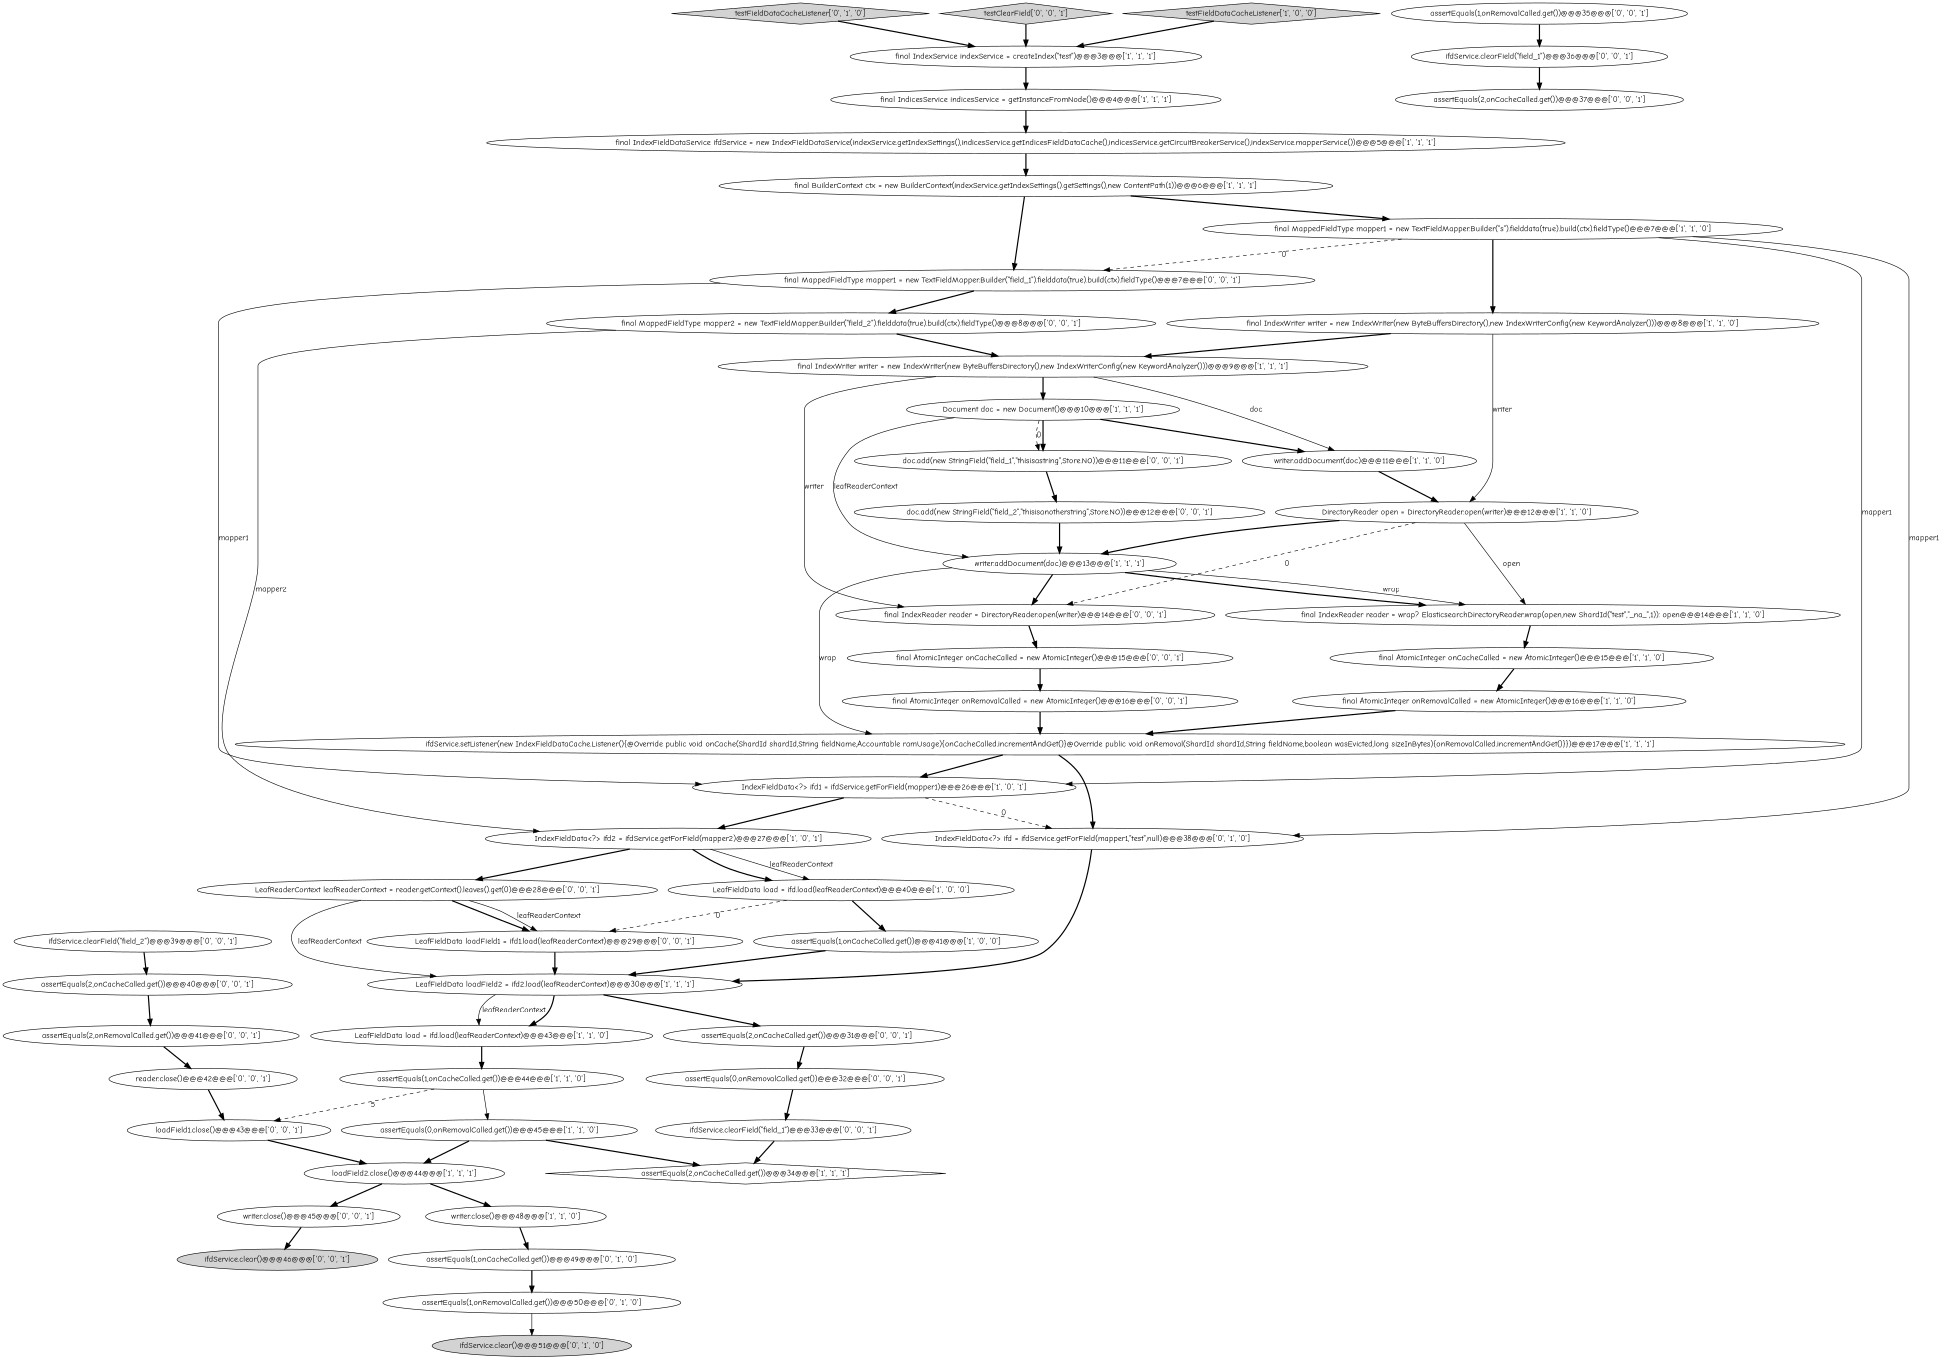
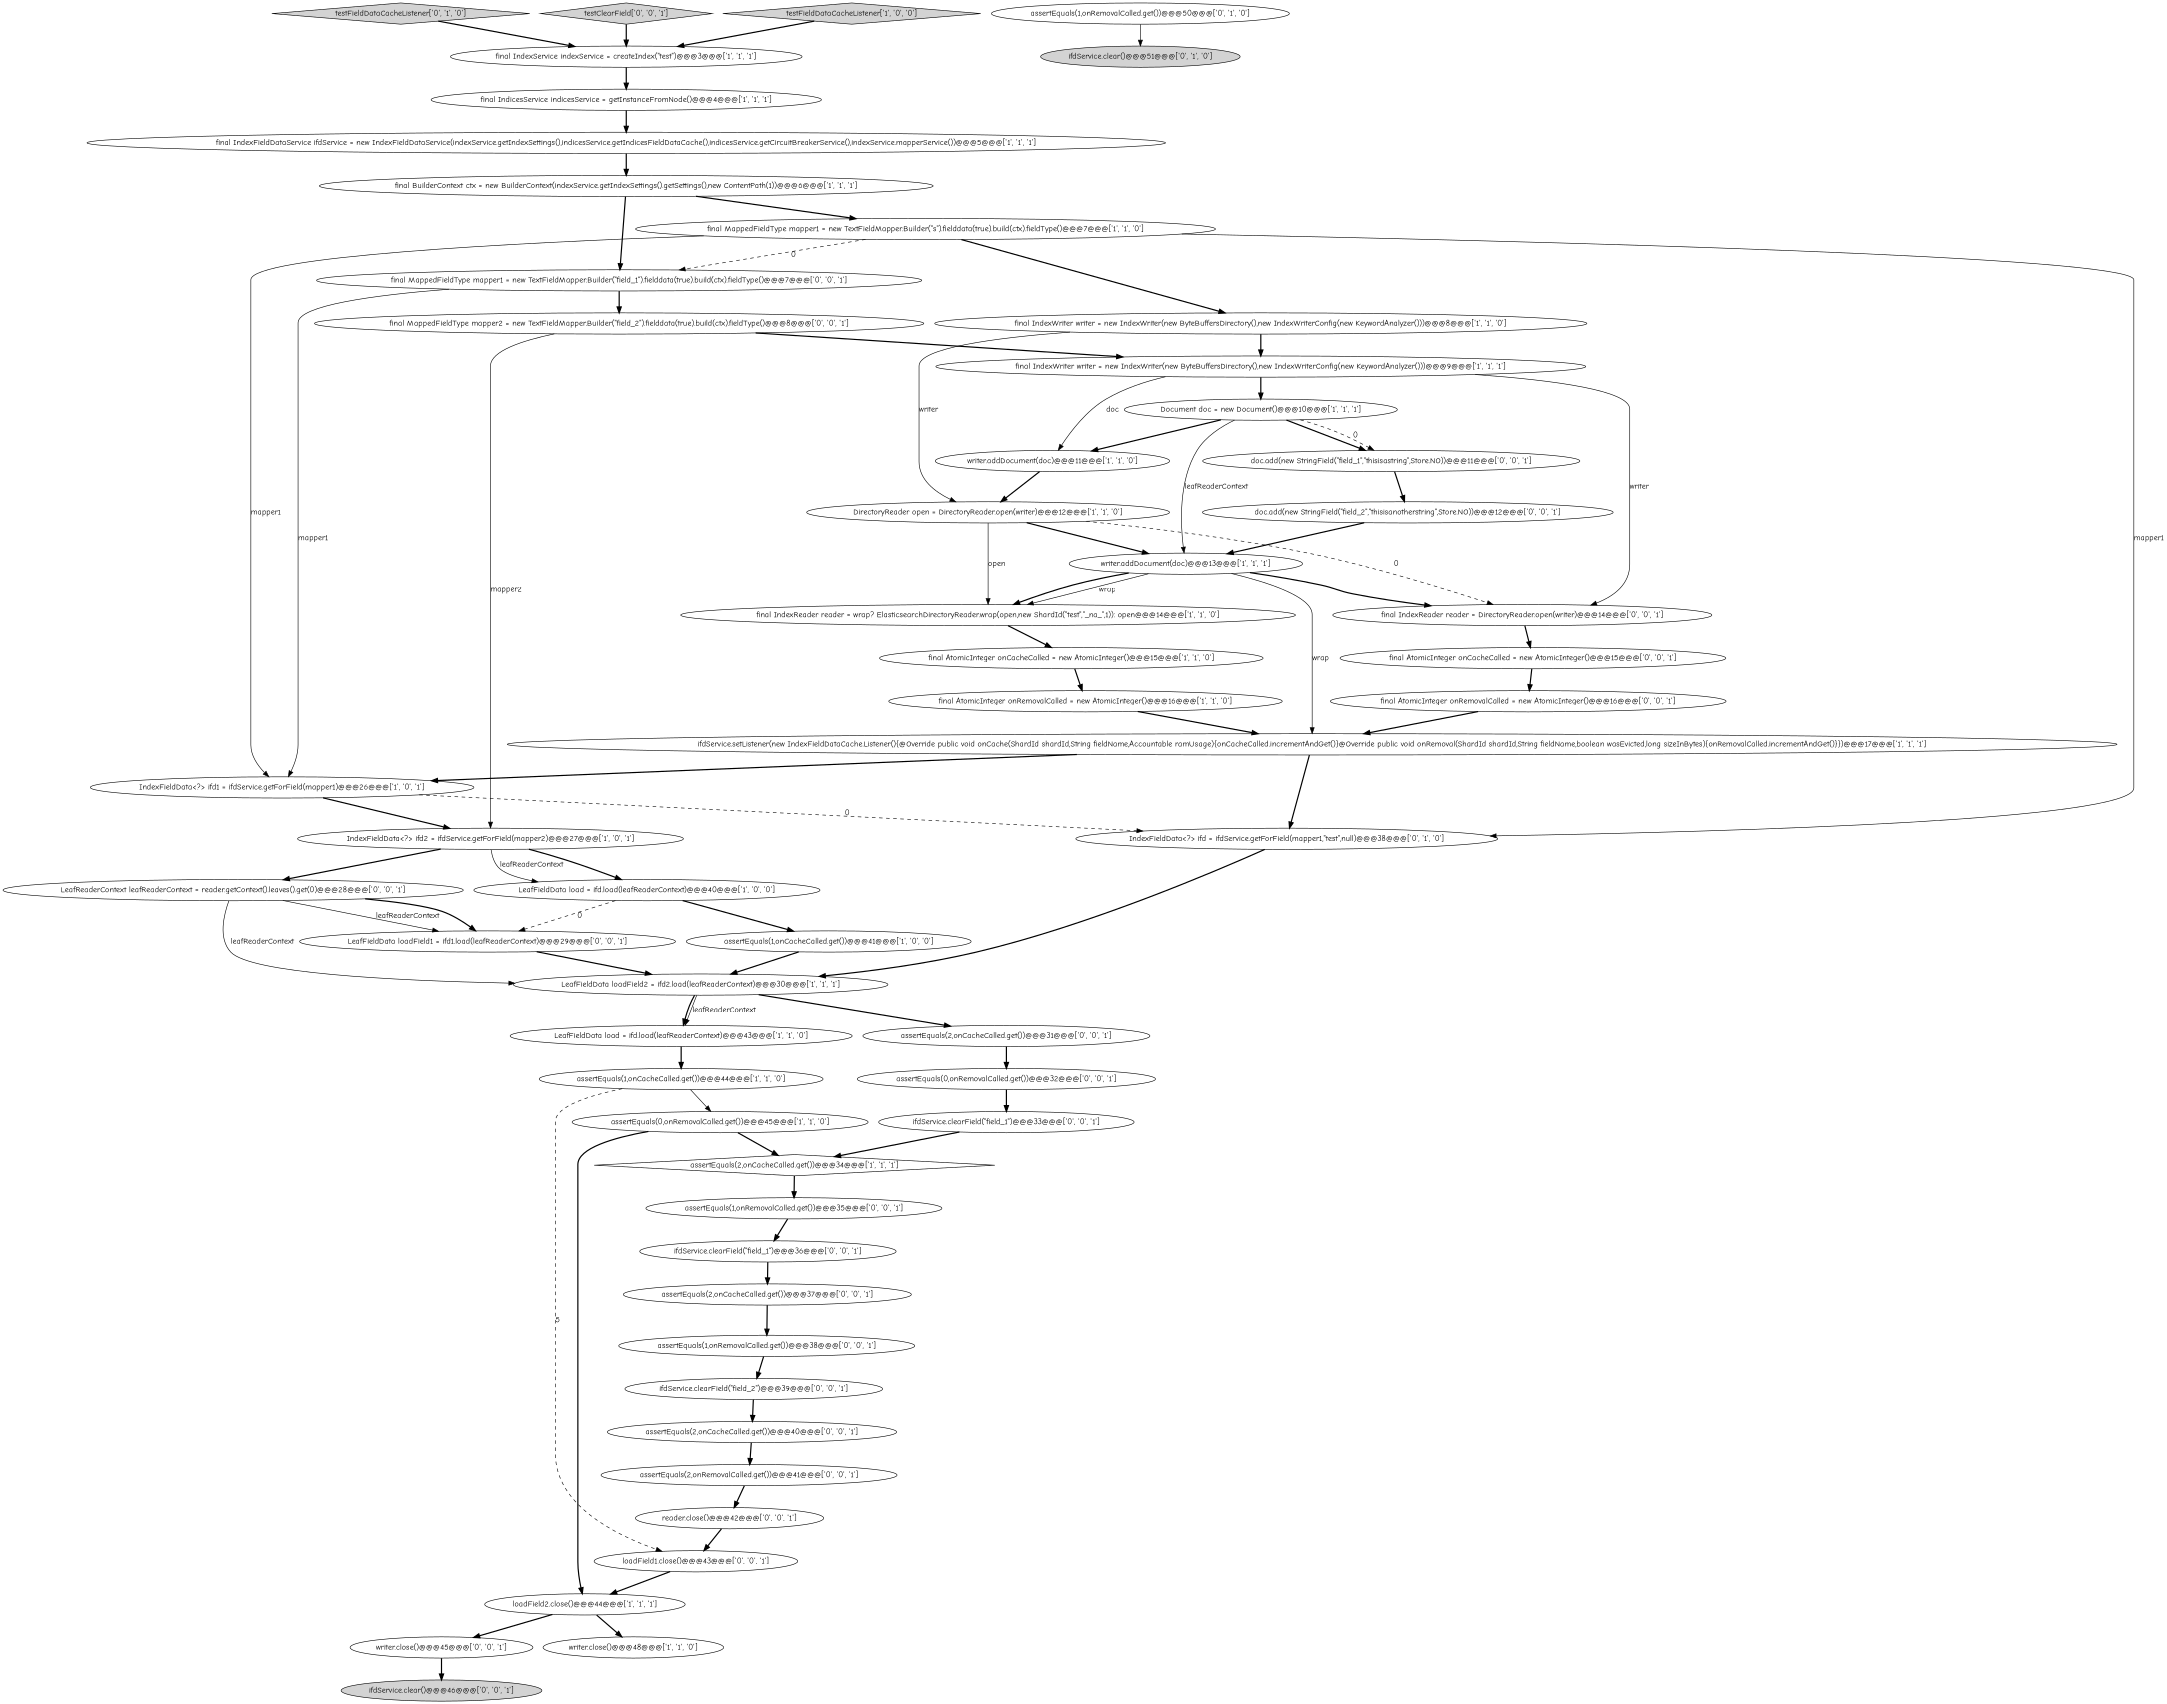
edge "assertEquals(2,onCacheCalled.get())@@@34@@@['1', '1', '1']" -> "assertEquals(1,onRemovalCalled.get())@@@35@@@['0', '0', '1']": added
node "assertEquals(1,onCacheCalled.get())@@@49@@@['0', '1', '0']": removed
node "assertEquals(1,onRemovalCalled.get())@@@38@@@['0', '0', '1']": added
